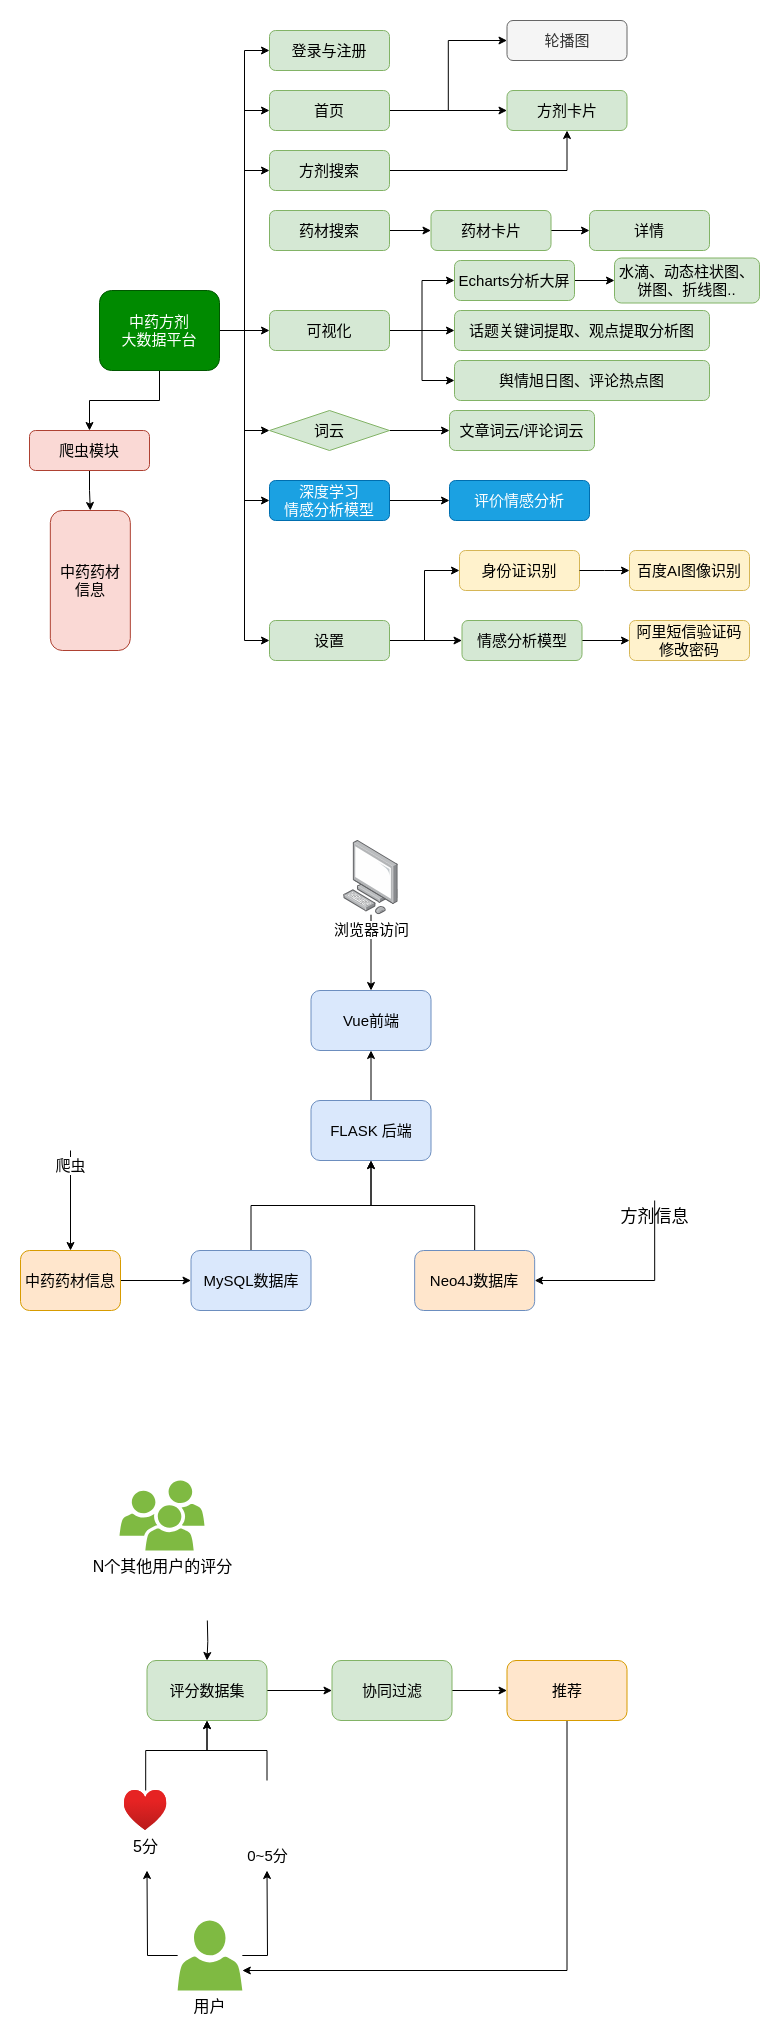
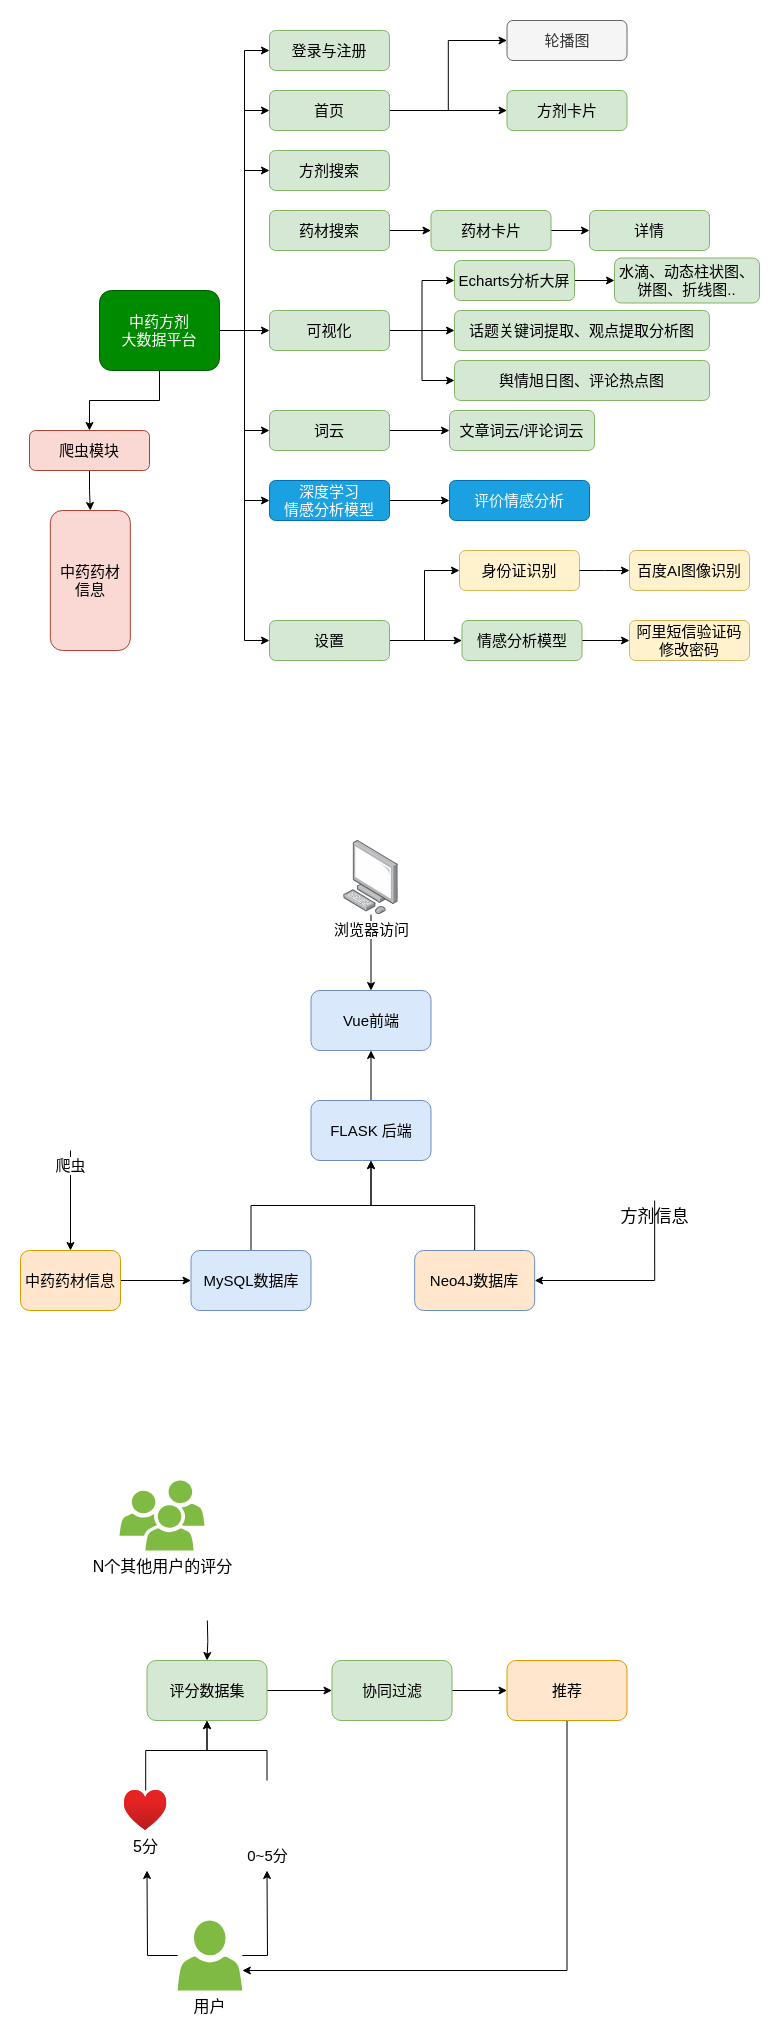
edge "方剂搜索" -> "方剂卡片": removed
node "词云": shape diamond -> rounded rectangle
